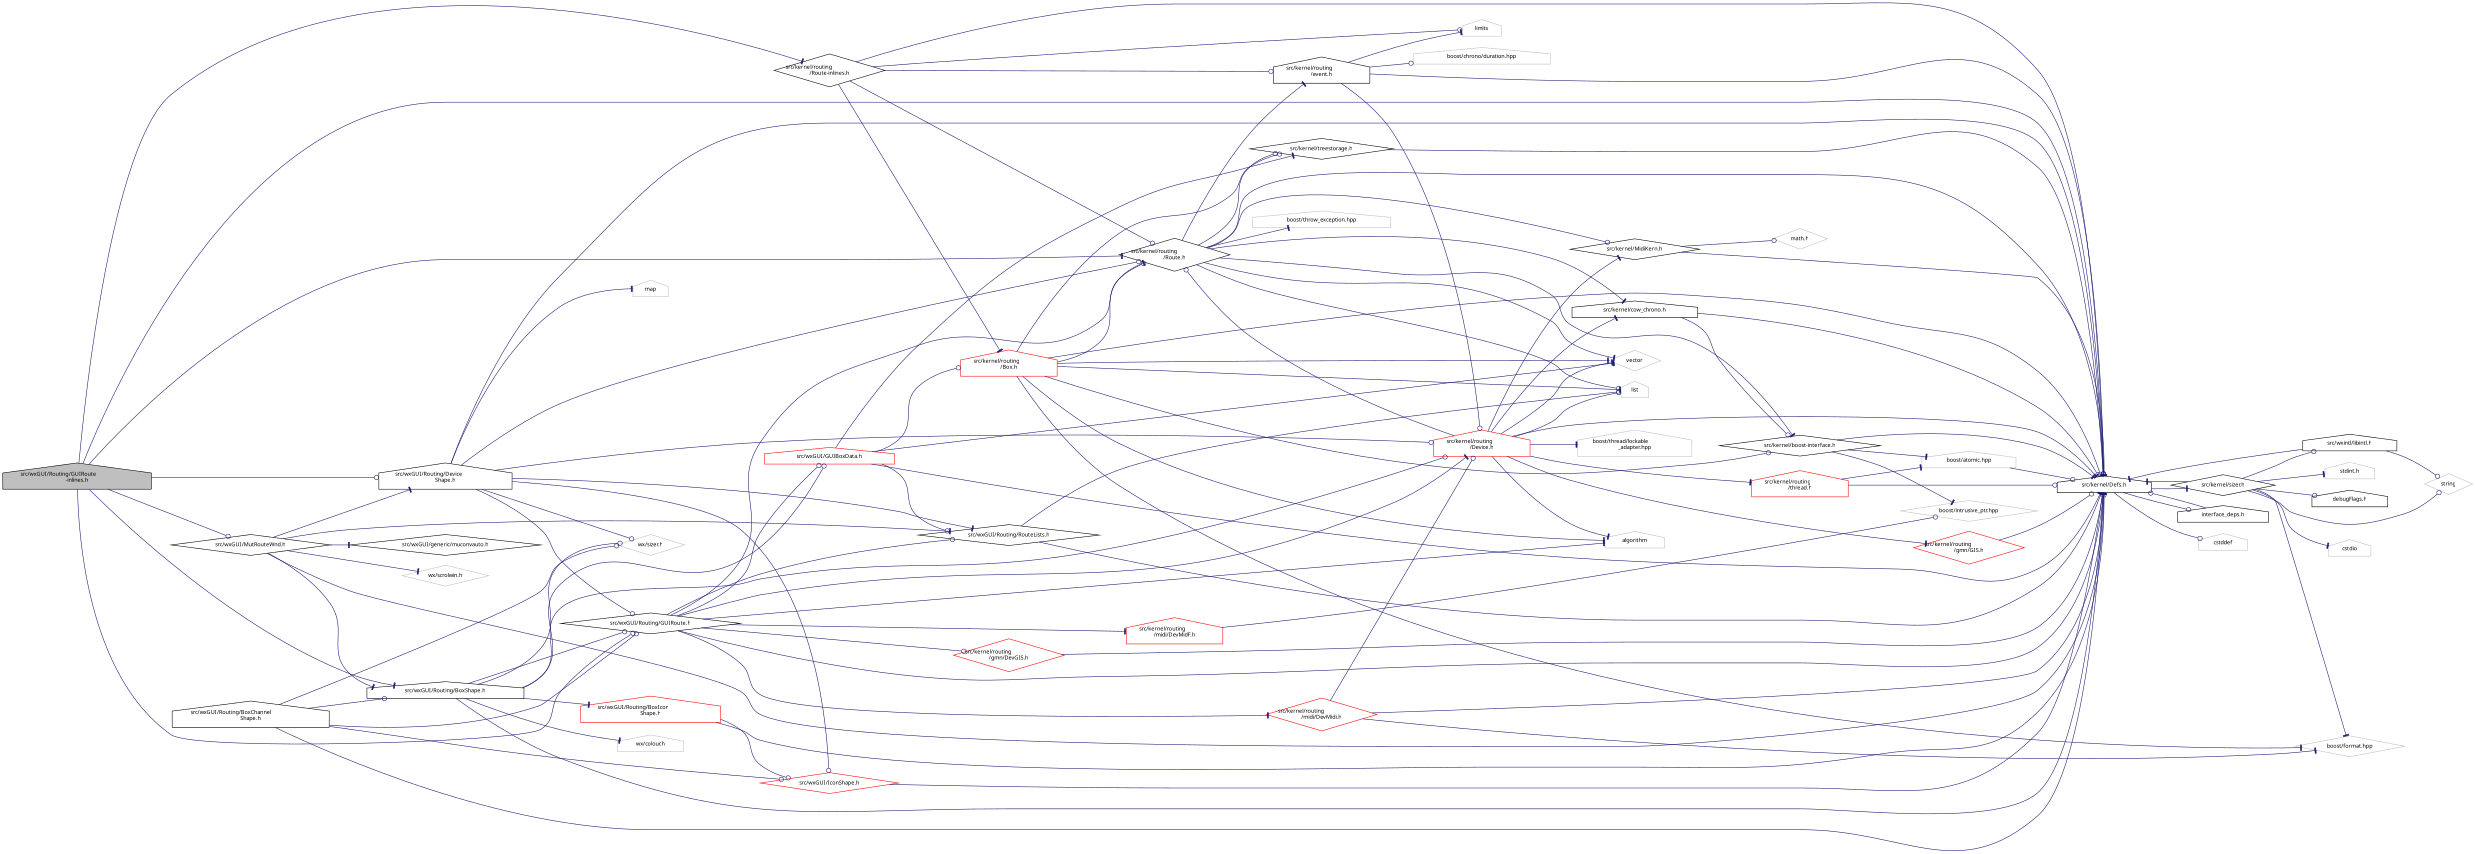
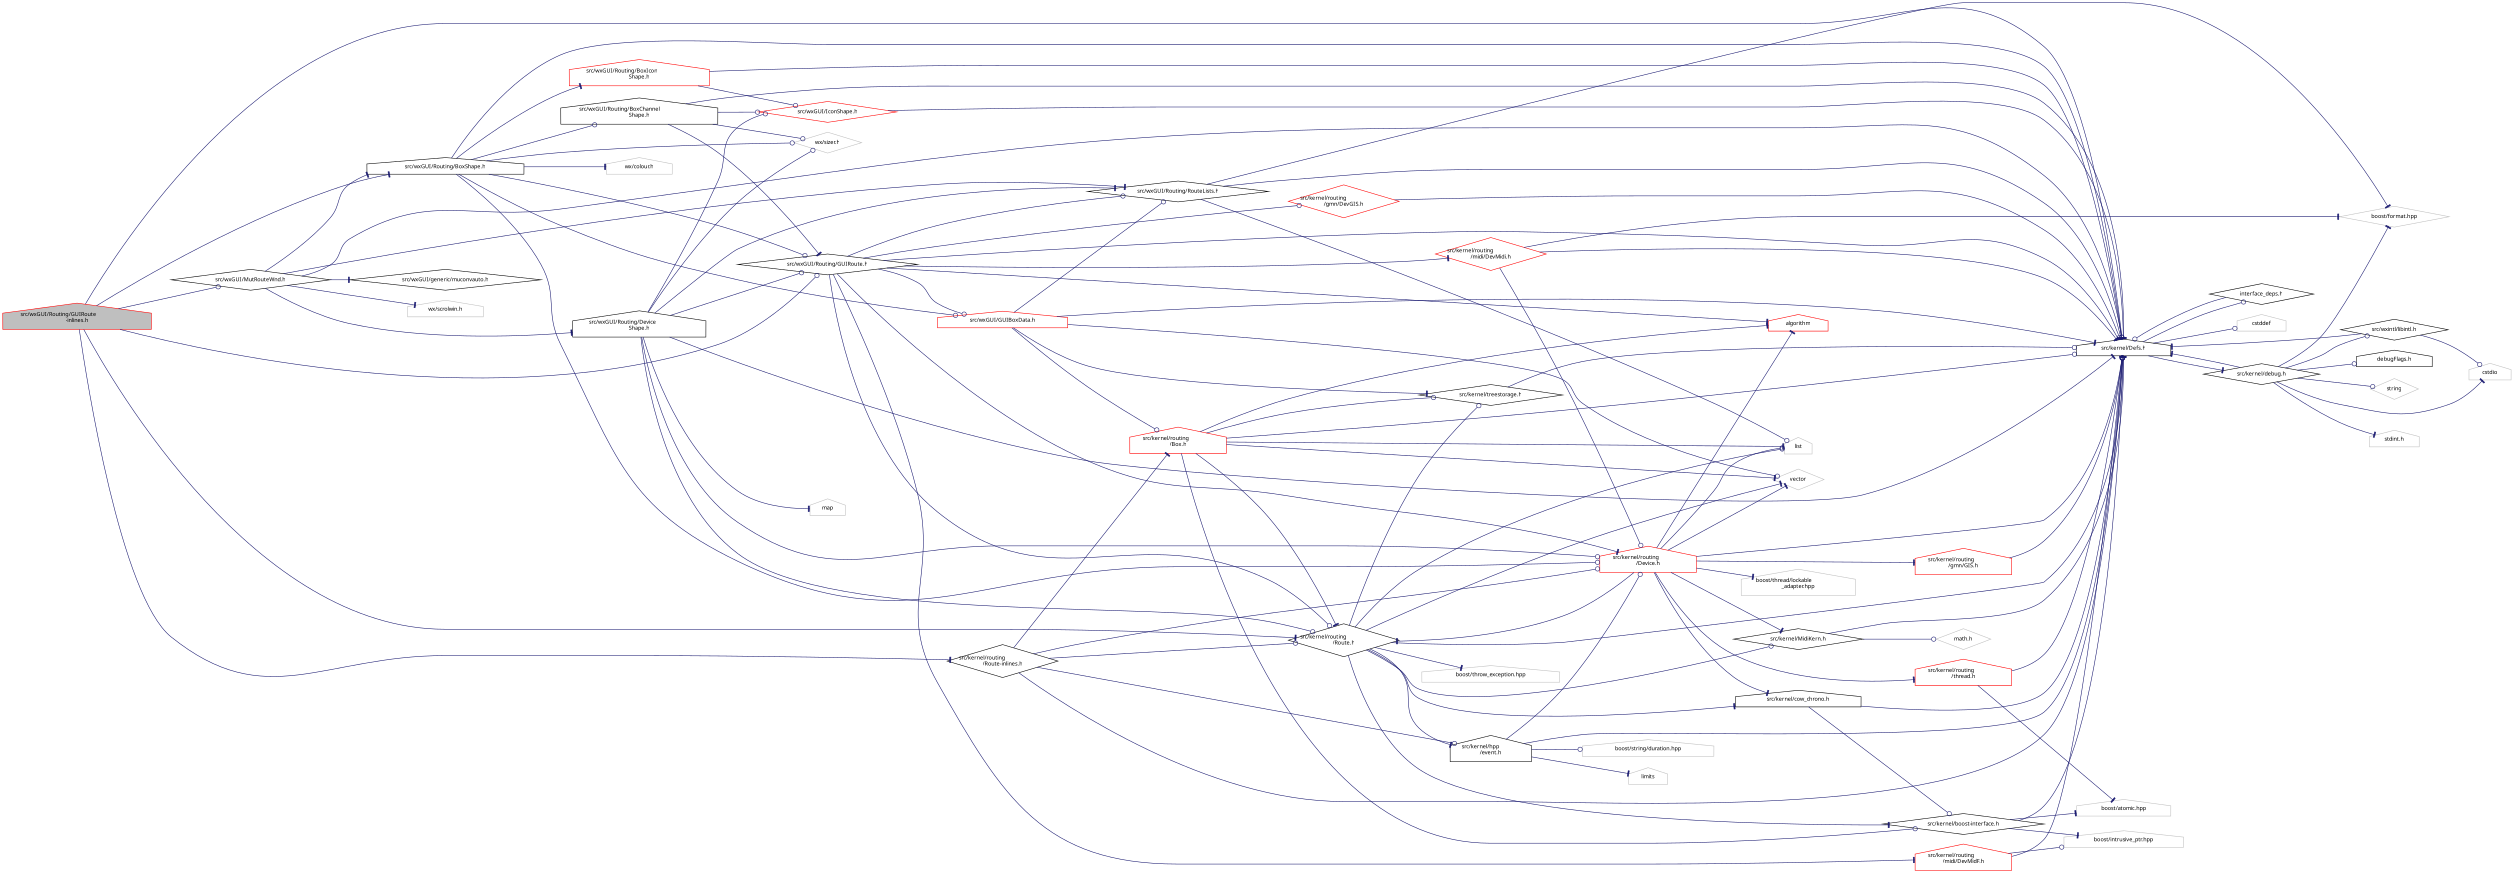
edge "src/kernel/routing /Route-inlines.h" -> "limits": now "src/kernel/routing /Route-inlines.h" -> "src/kernel/routing /Device.h"
node "boost/chrono/duration.hpp": label "boost/chrono/duration.hpp" -> "boost/string/duration.hpp"
node "src/kernel/routing /event.h": label "src/kernel/routing /event.h" -> "src/kernel/hpp /event.h"
edge "src/kernel/routing /Device.h" -> "src/kernel/routing /Route.h": arrowhead odot -> tee
edge "src/wxGUI/GUIBoxData.h" -> "vector": arrowhead tee -> odot
node "src/wxintl/libintl.h": shape house -> diamond
edge "src/wxintl/libintl.h" -> "string": now "src/wxintl/libintl.h" -> "cstdio"
edge "boost/atomic.hpp" -> "src/kernel/Defs.h": now "src/kernel/routing /midi/DevMidF.h" -> "src/kernel/Defs.h"
node "src/wxGUI/Routing/GUIRoute -inlines.h": color black -> red
edge "src/wxGUI/Routing/GUIRoute -inlines.h" -> "src/wxGUI/Routing/Device Shape.h": removed
node "src/kernel/sizer.h": label "src/kernel/sizer.h" -> "src/kernel/debug.h"
node "boost/intrusive_ptr.hpp": shape diamond -> house
node "interface_deps.h": shape house -> diamond
node "algorithm": color grey75 -> red
node "src/kernel/routing /gmn/GIS.h": shape diamond -> house
node "wx/scrolwin.h": shape diamond -> house
edge "src/kernel/routing /Box.h" -> "boost/format.hpp": now "src/wxGUI/Routing/RouteLists.h" -> "boost/format.hpp"
edge "src/wxGUI/Routing/BoxChannel Shape.h" -> "src/wxGUI/Routing/BoxShape.h": reversed
edge "src/wxGUI/Routing/BoxChannel Shape.h" -> "src/wxGUI/Routing/GUIRoute.h": arrowhead odot -> tee
